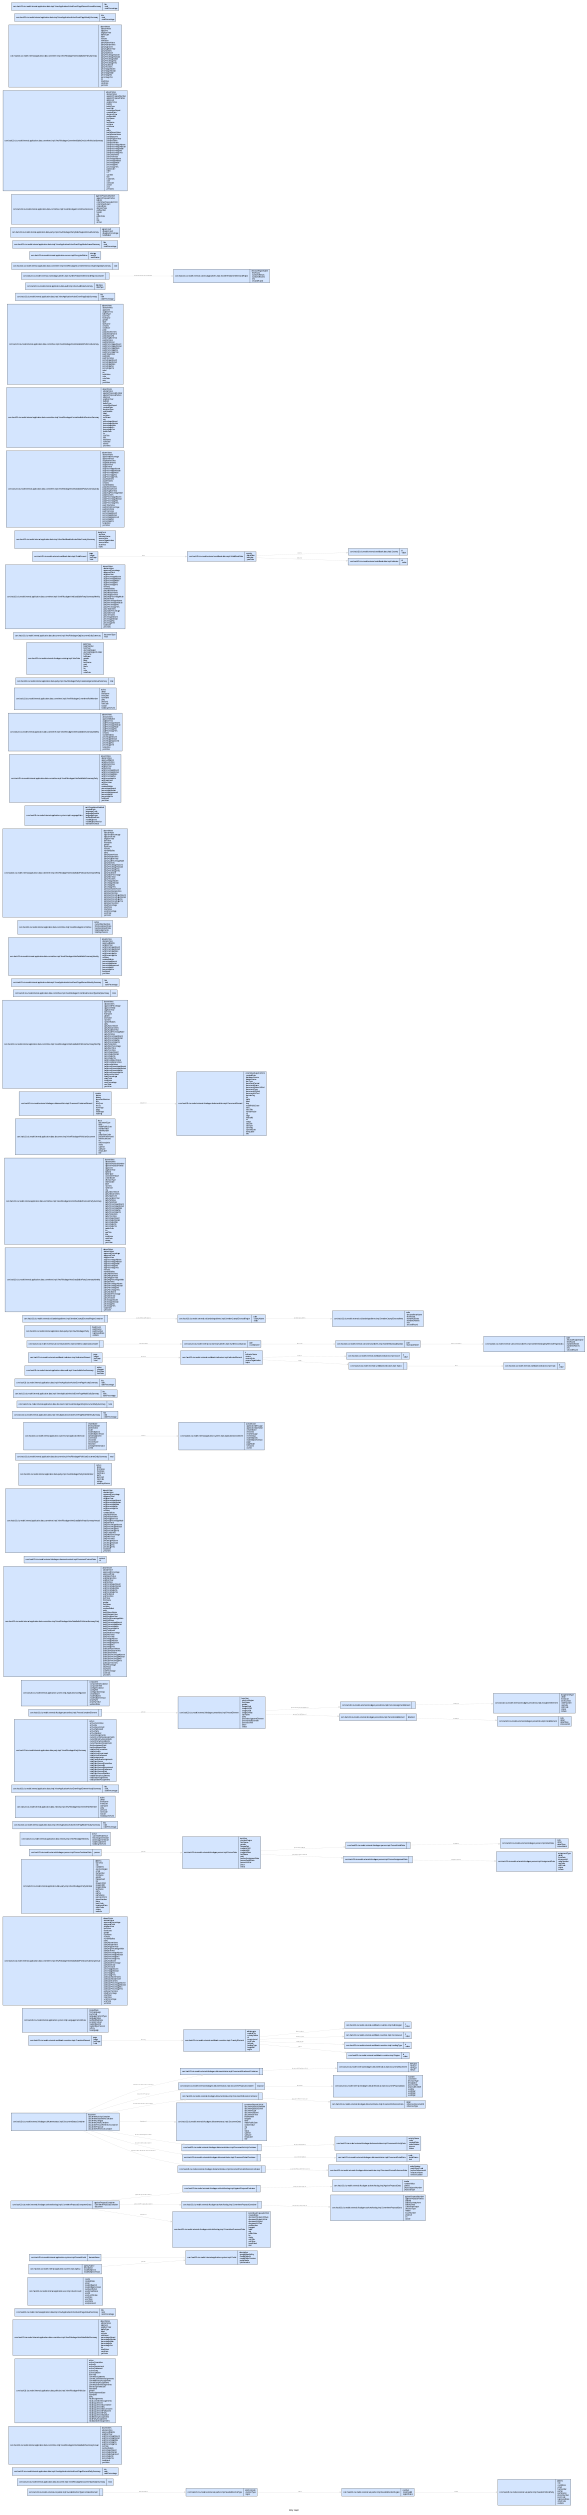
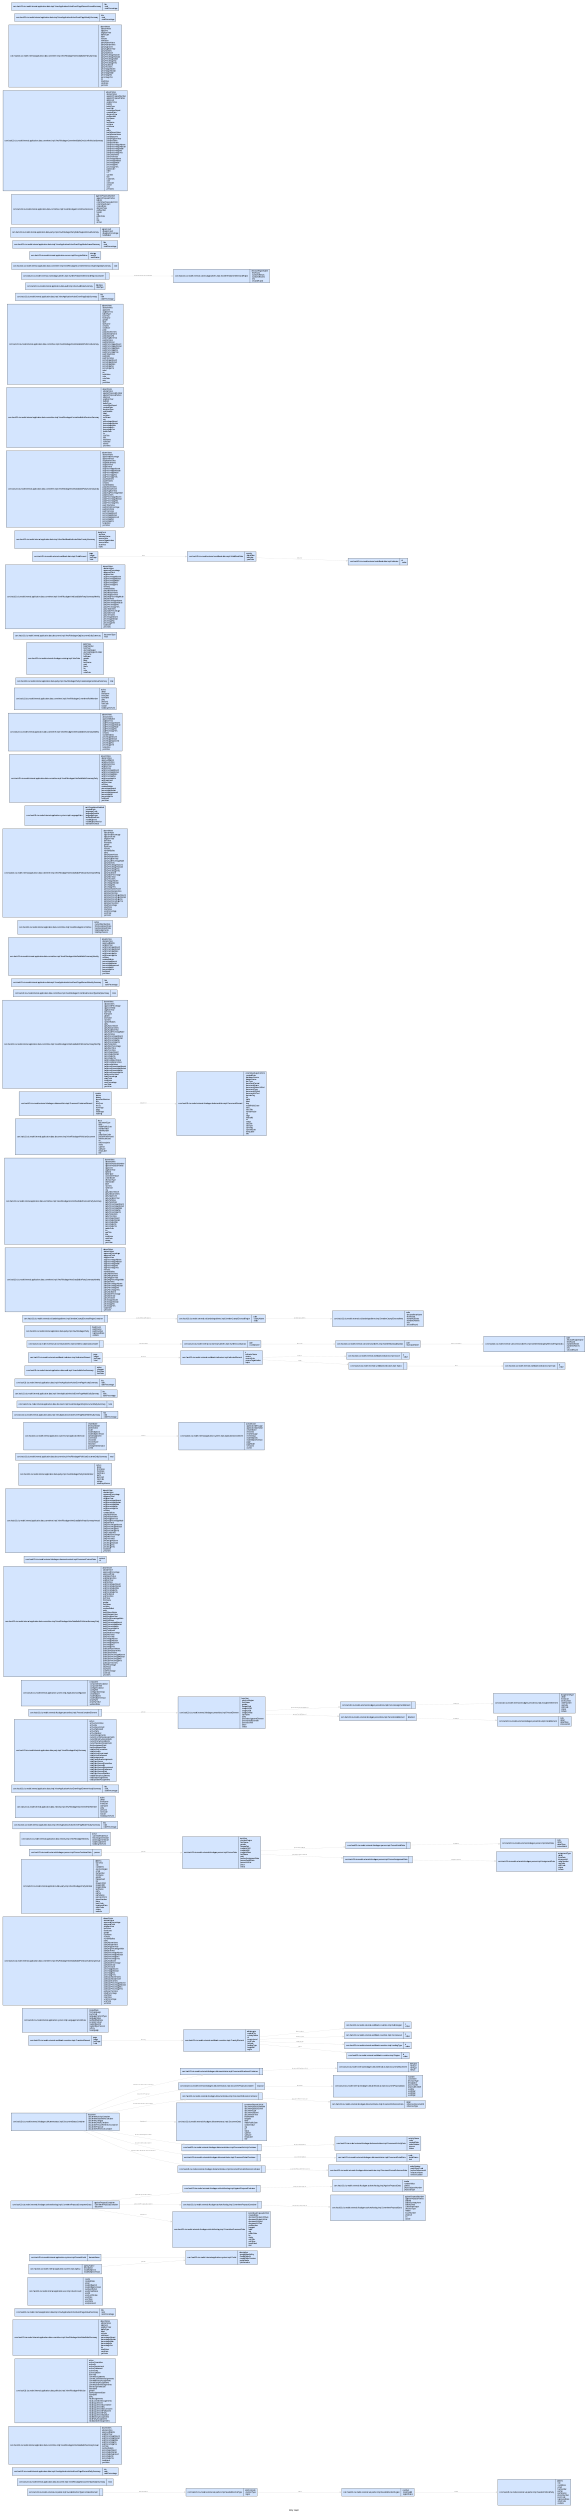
node "com.hack23.cia.model.external.worldbank.data.impl.Country": removed
